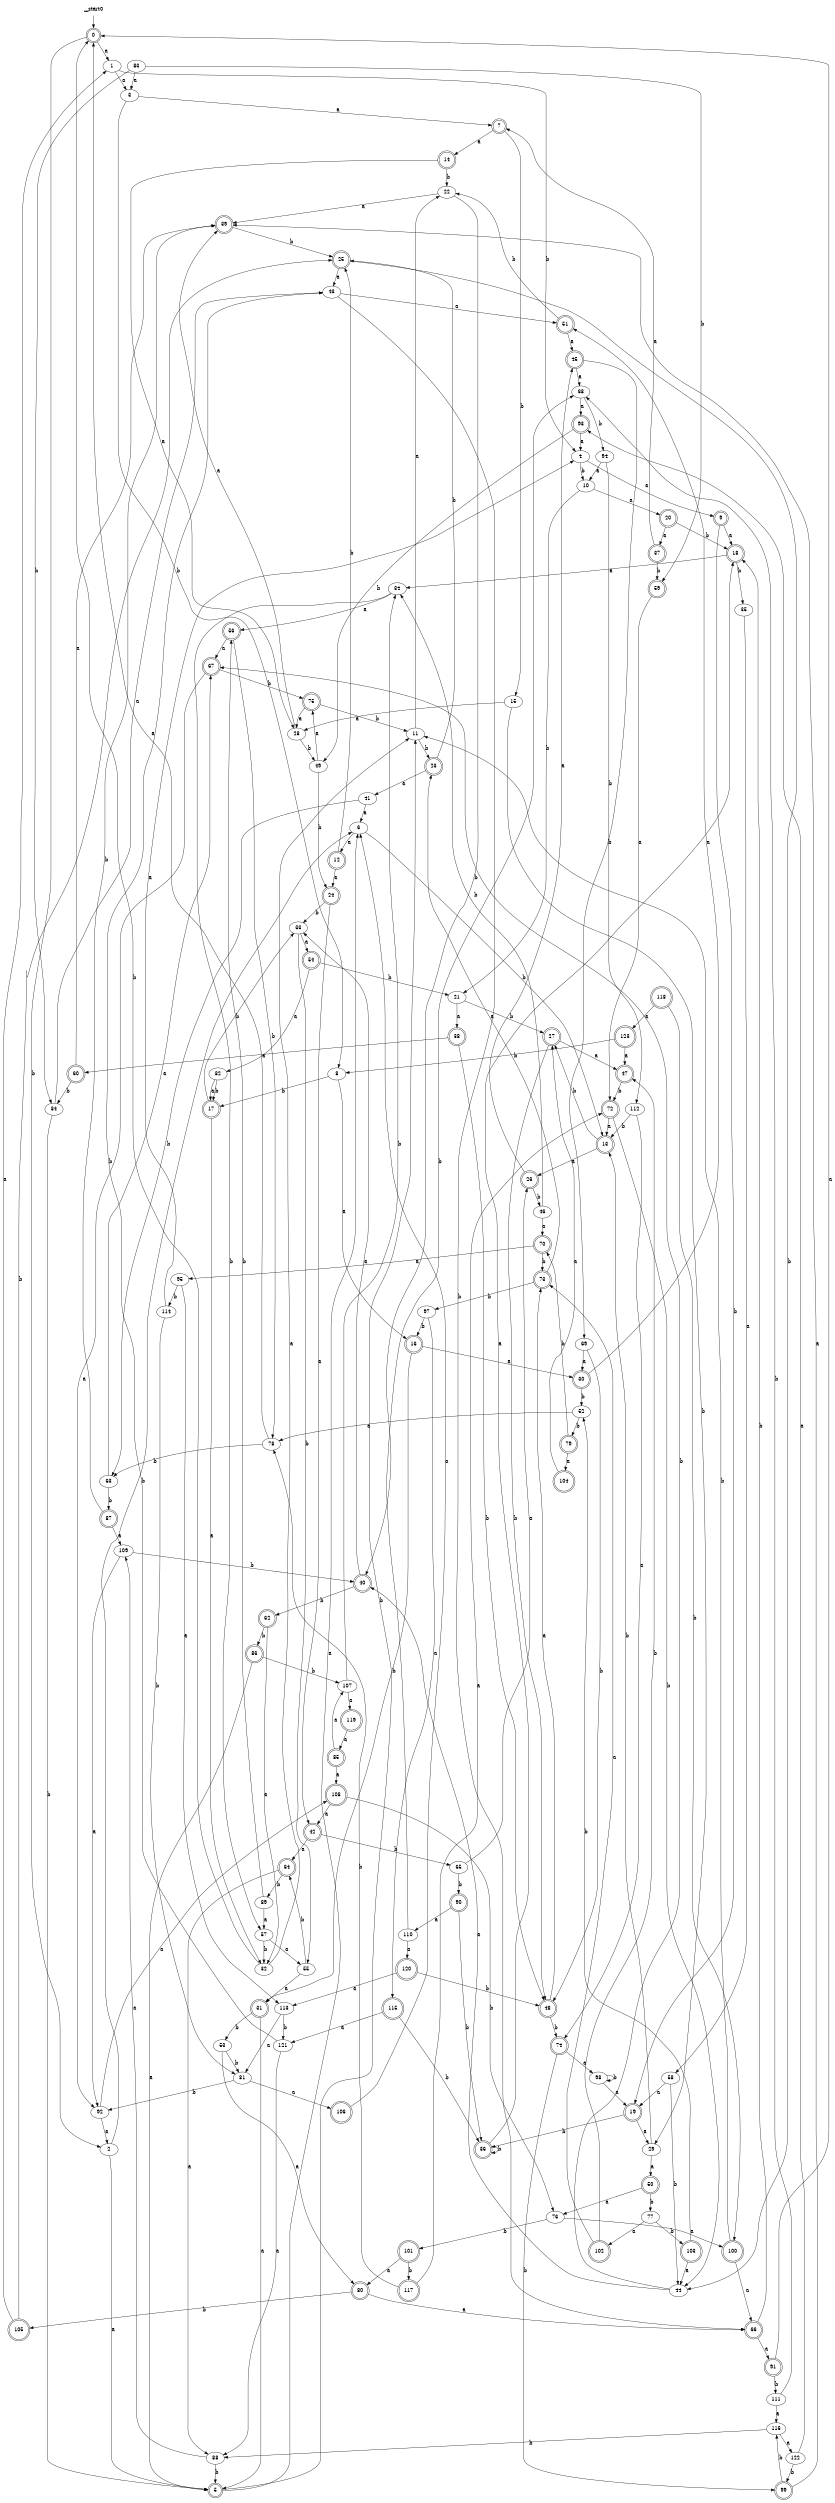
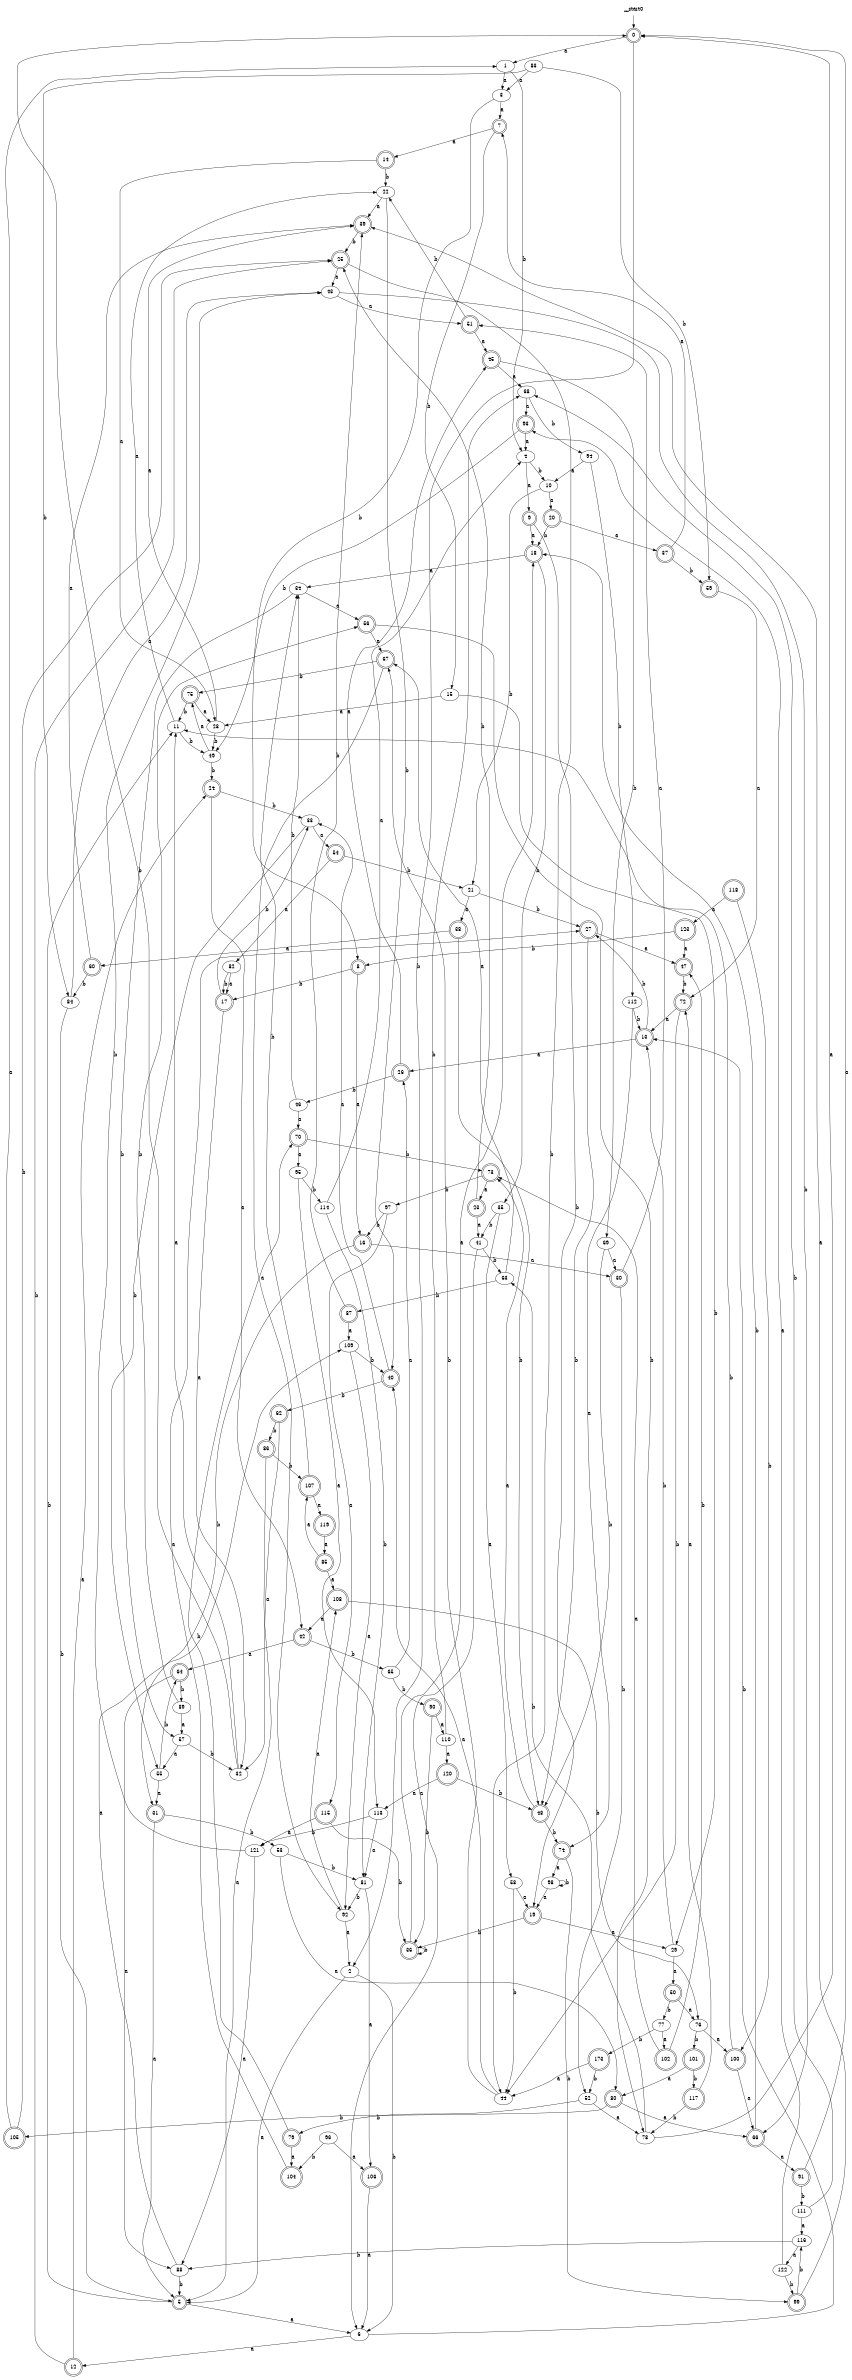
edge "11" -> "23": now "11" -> "49"
node "8": shape ellipse -> doublecircle
edge "35" -> "41": added, label "b"
node "107": shape ellipse -> doublecircle
node "96": added
node "103": label "103" -> "173"
